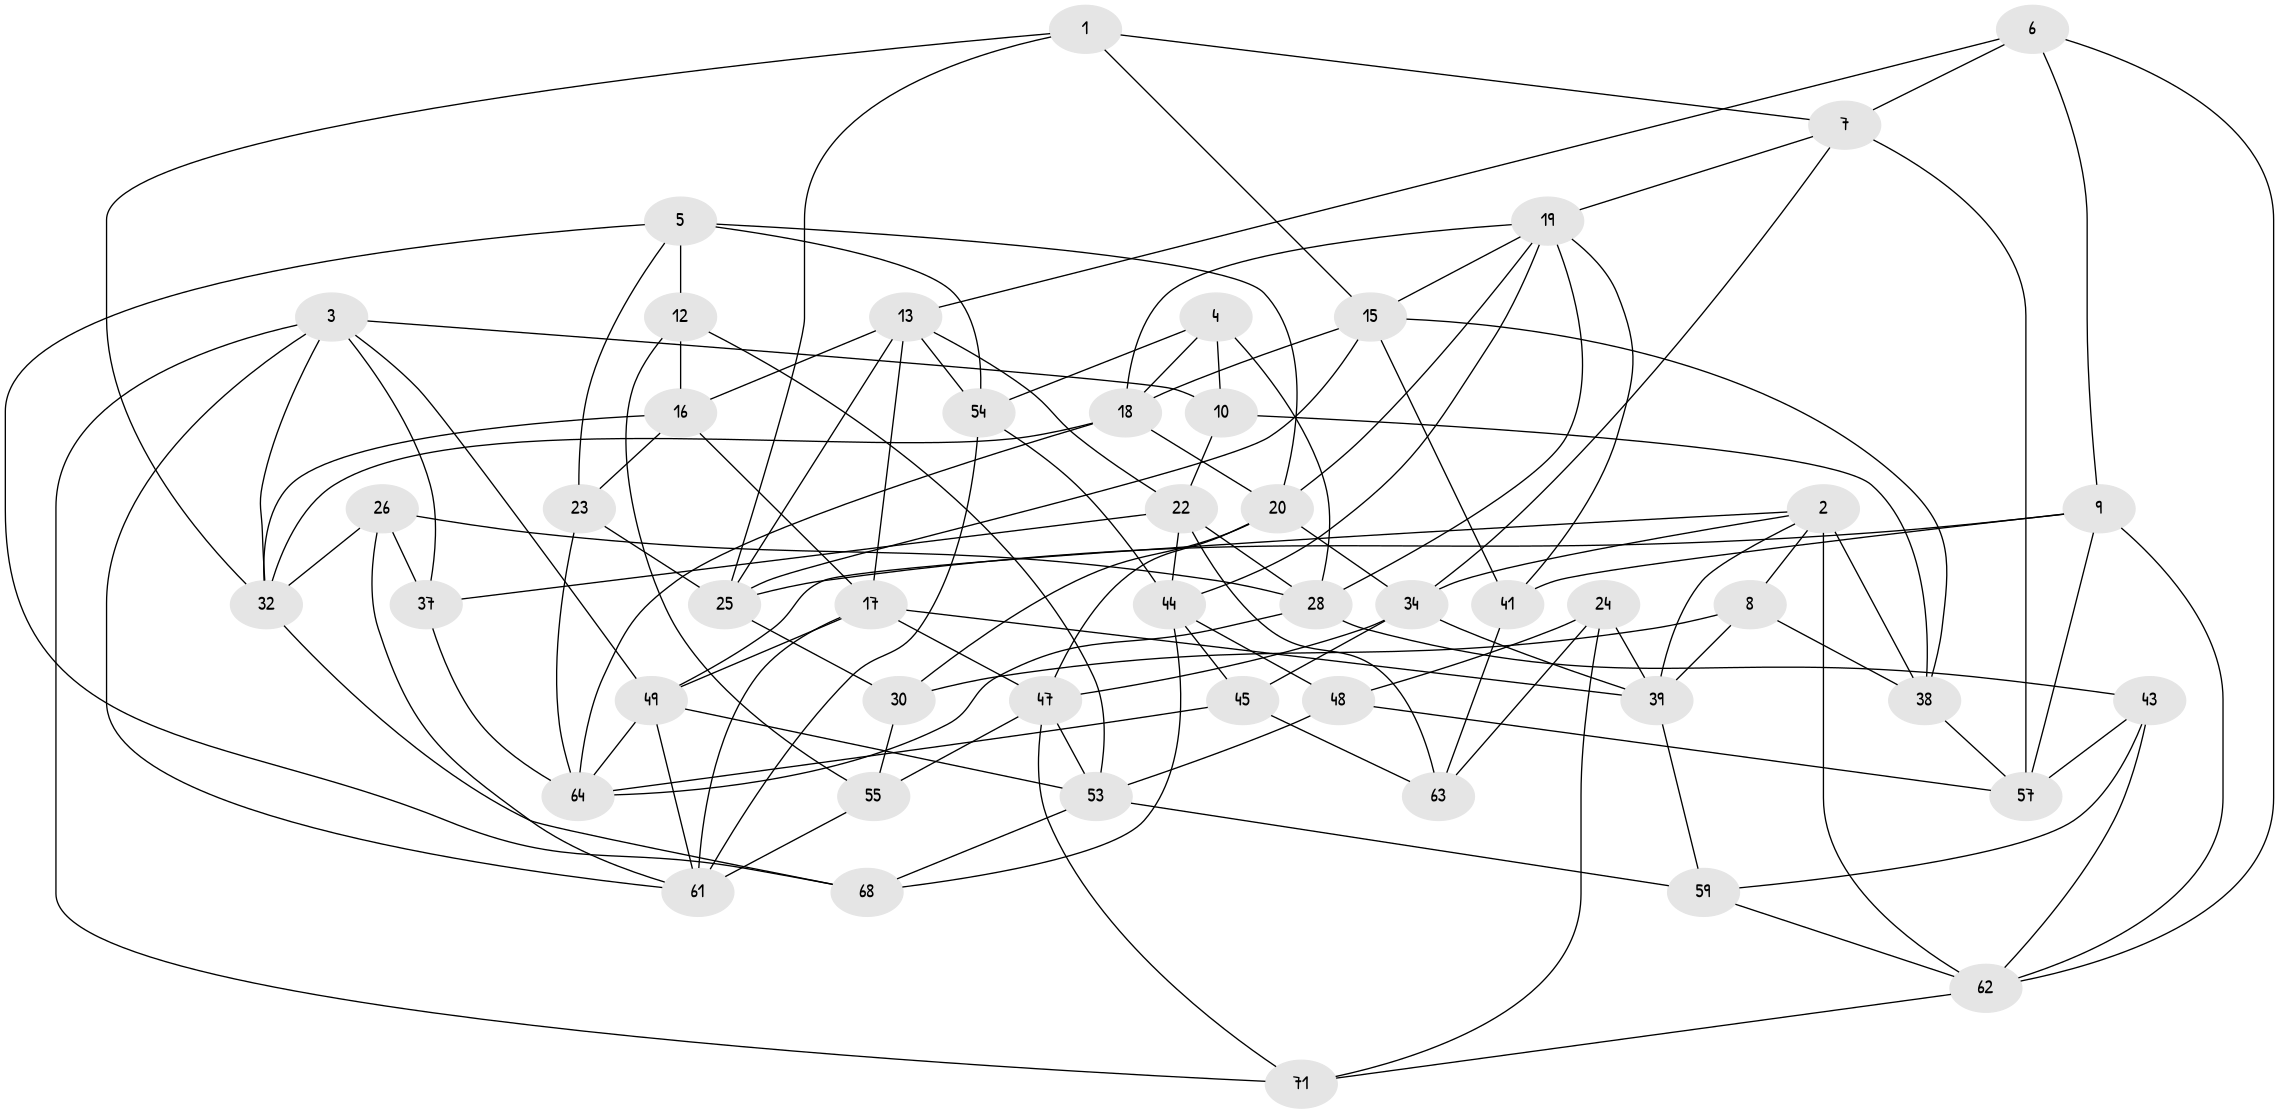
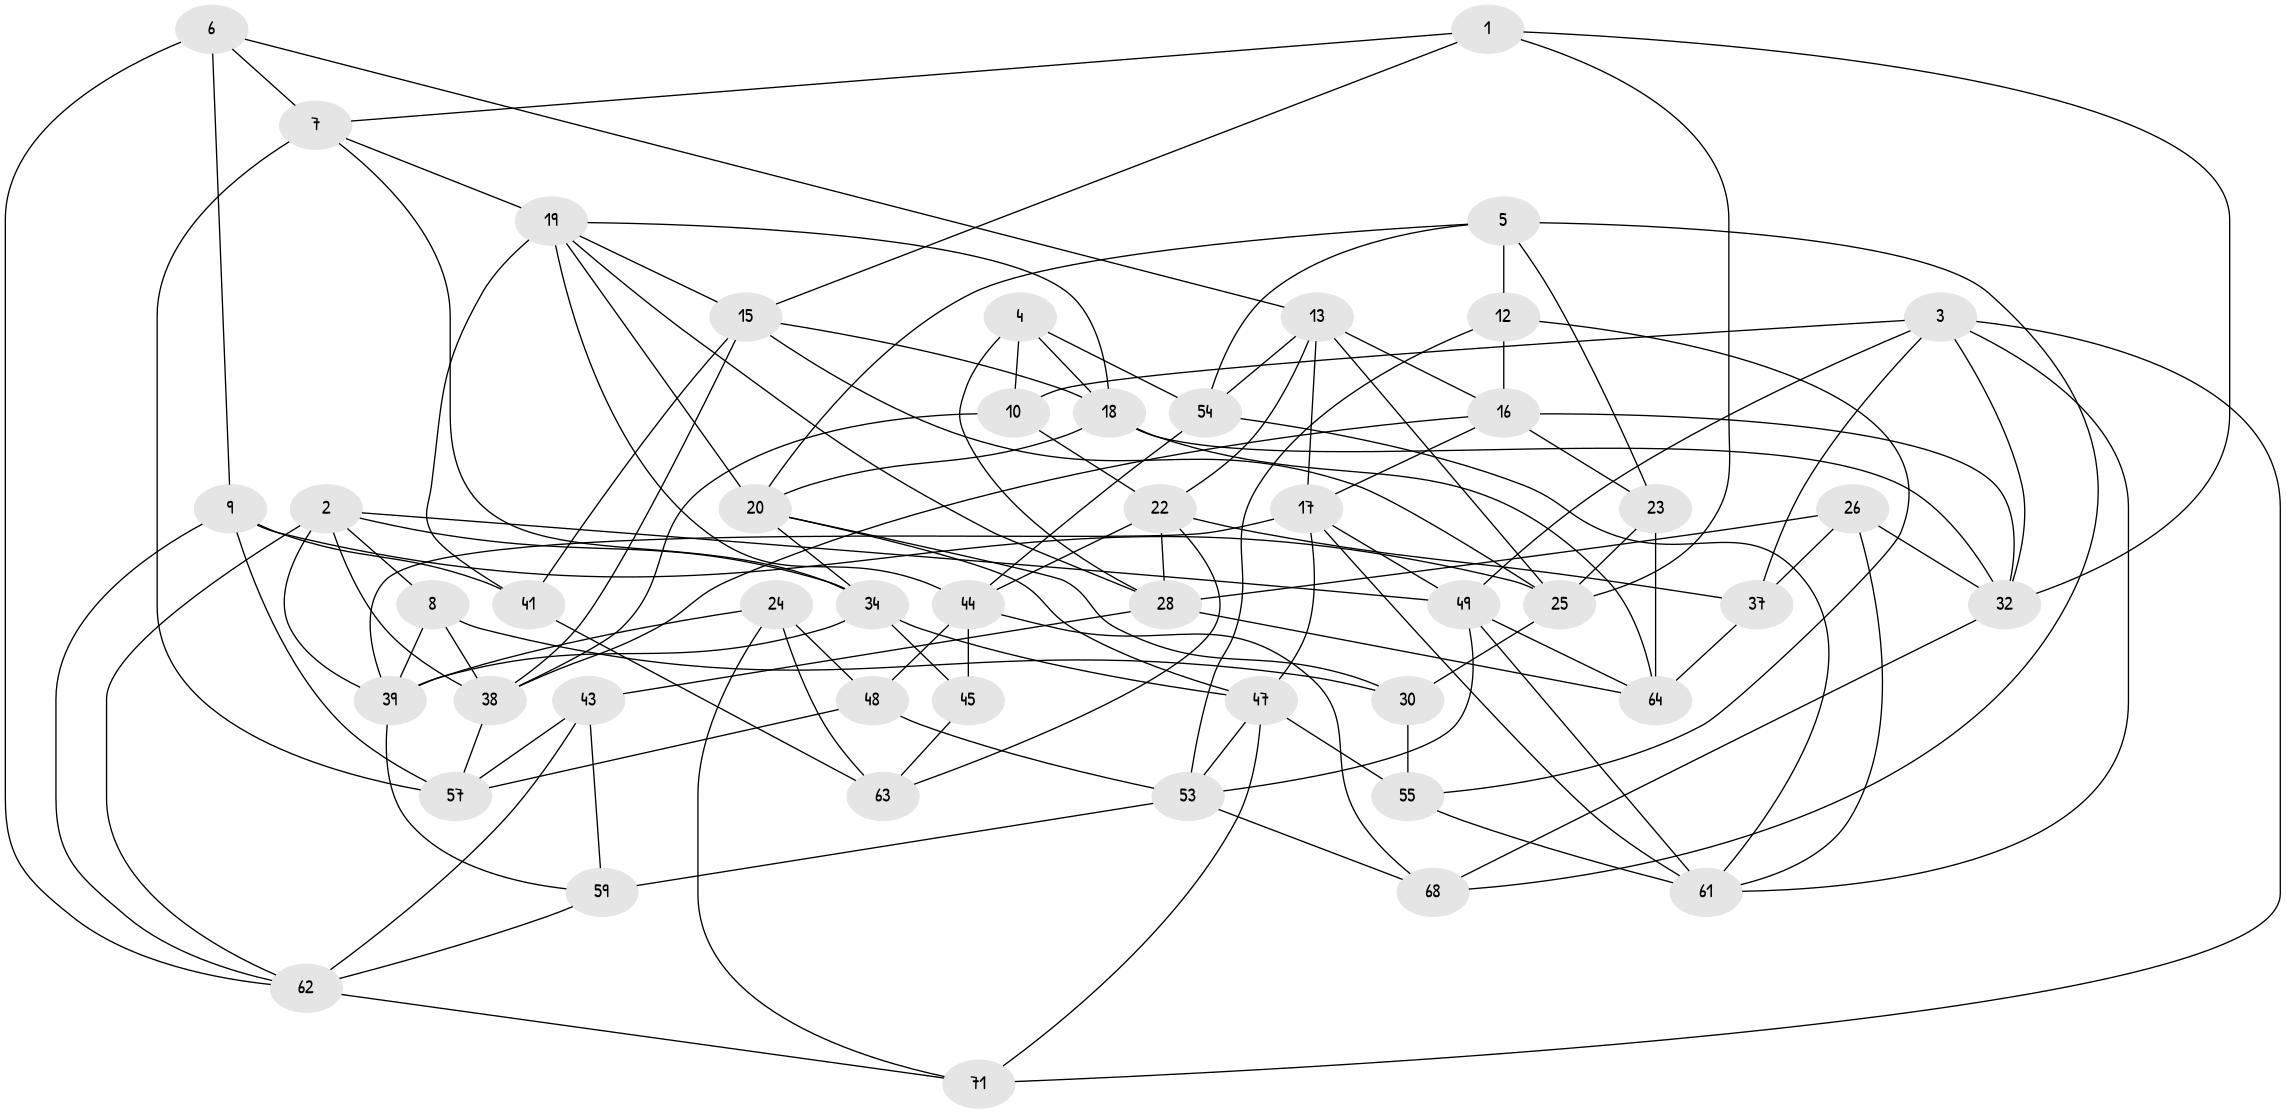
edge "16" -- "38": added
edge "45" -- "64": removed
